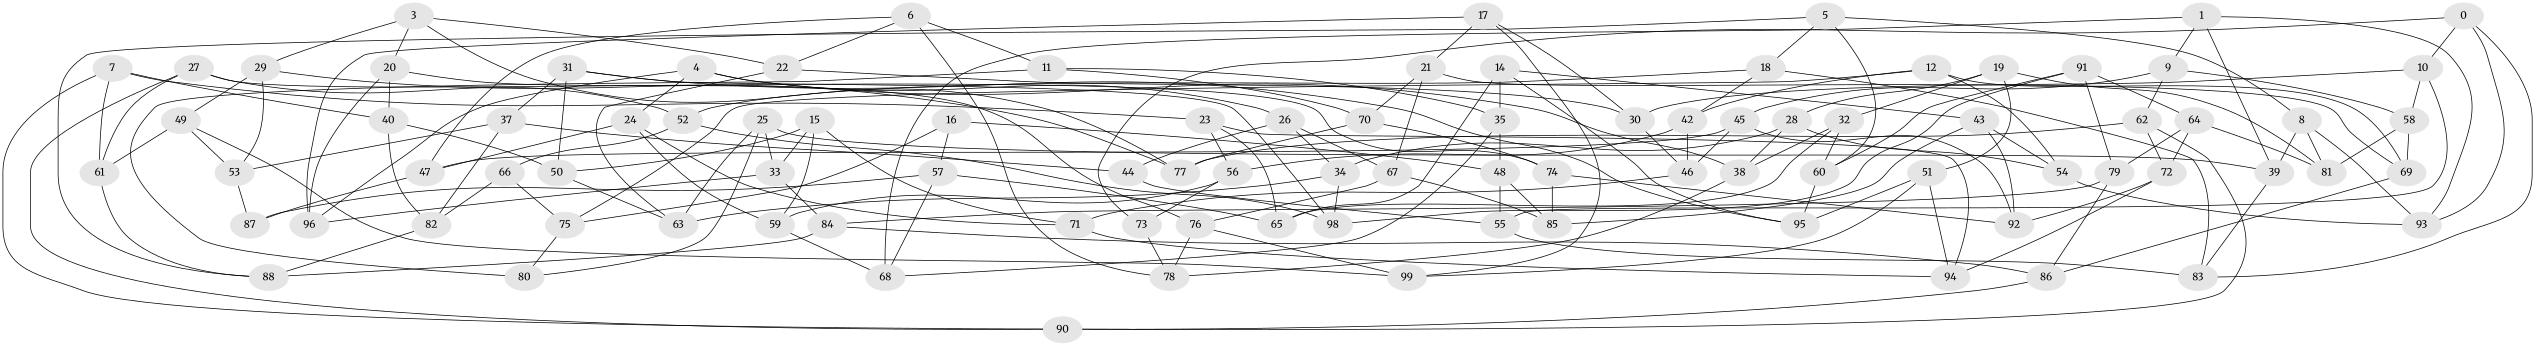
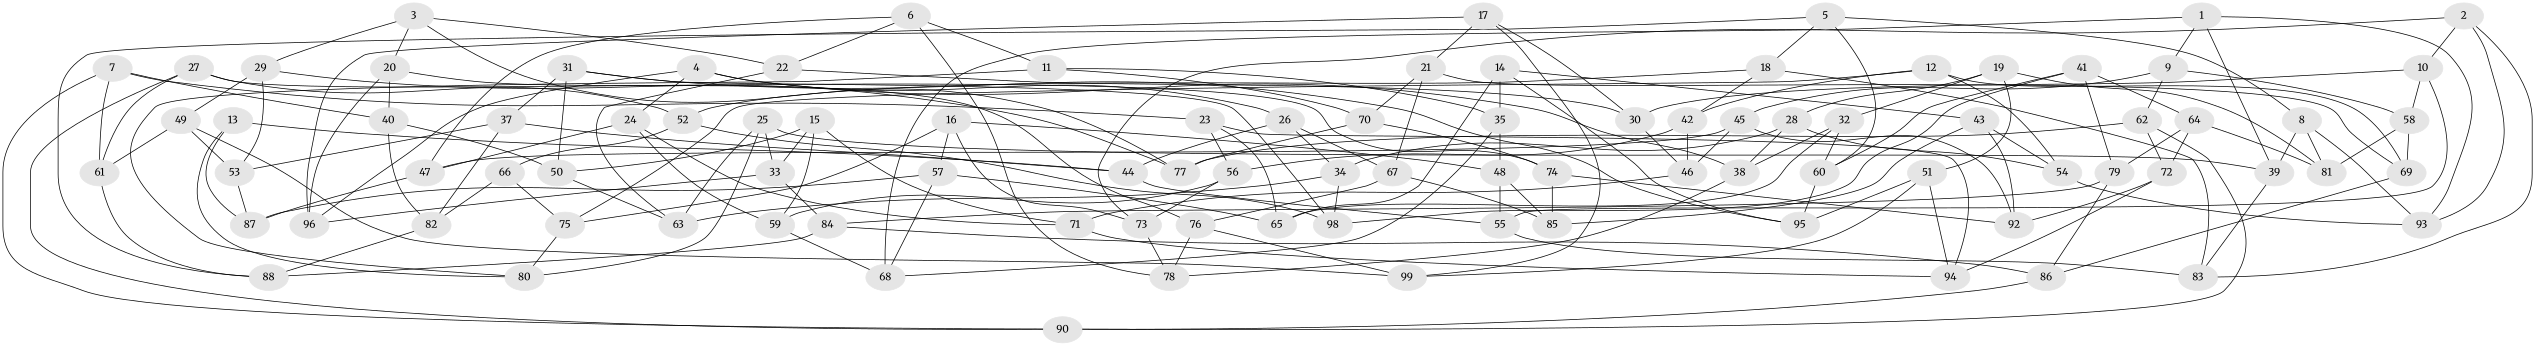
node "0": label "0" -> "2"
node "91": label "91" -> "41"
node "13": added
edge "16" -- "73": added
